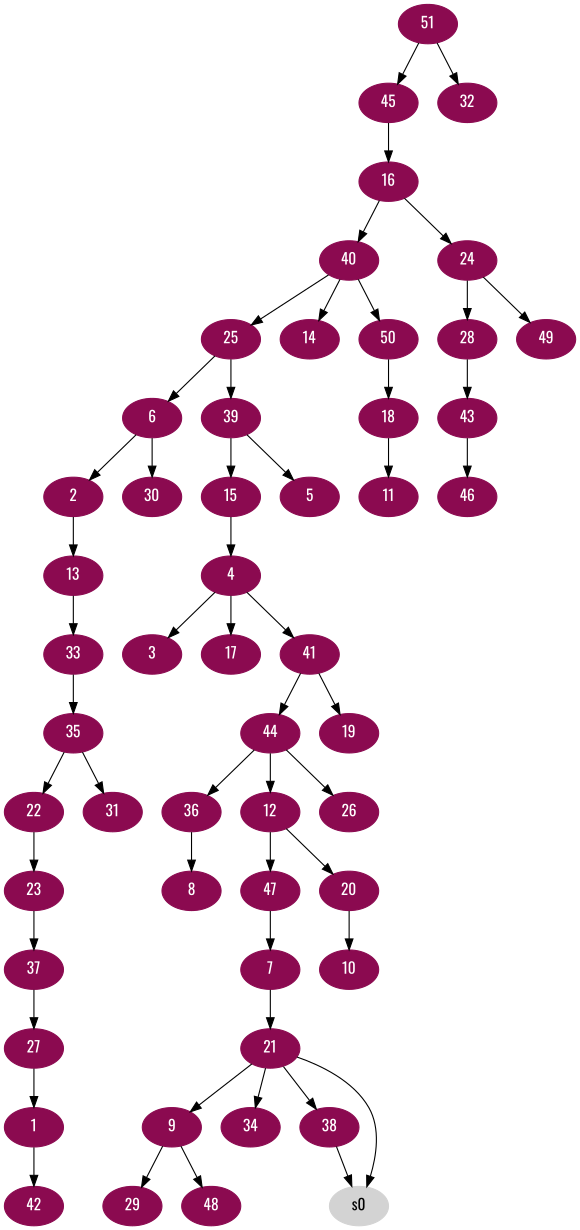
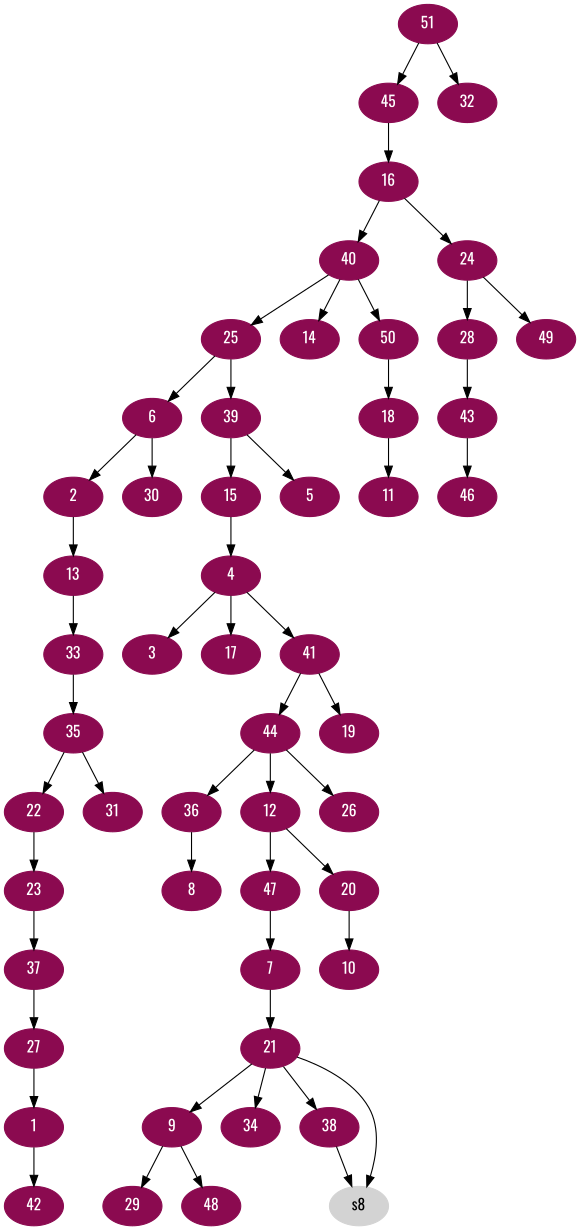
node "s0": label "s0" -> "s8"
